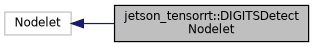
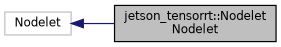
node "jetson_tensorrt::DIGITSDetect Nodelet": label "jetson_tensorrt::DIGITSDetect Nodelet" -> "jetson_tensorrt::Nodelet Nodelet"
